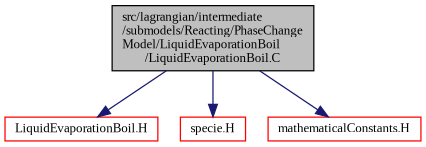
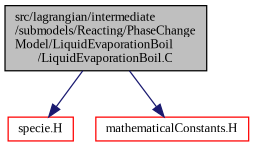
node "LiquidEvaporationBoil.H": removed
